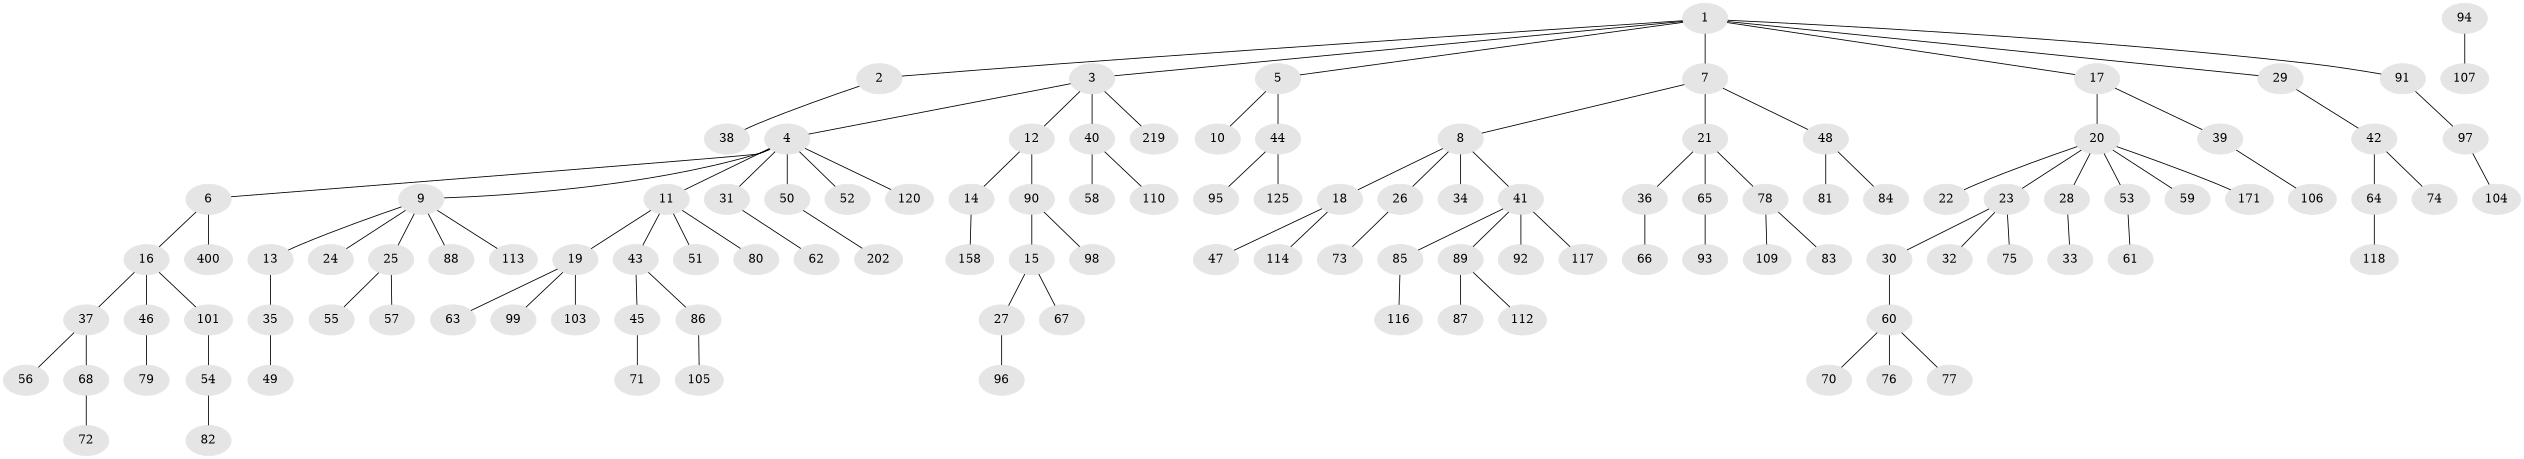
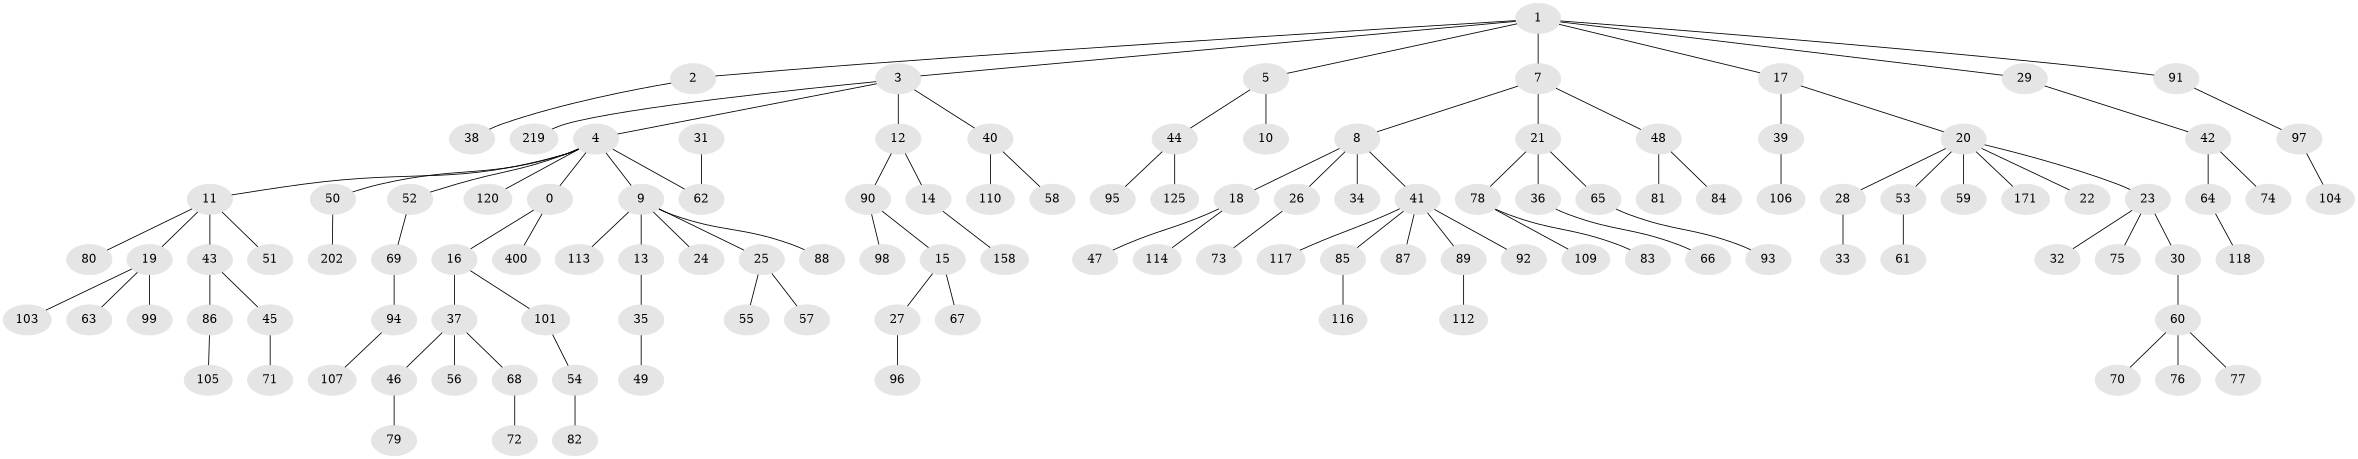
edge "4" -- "31": now "4" -- "62"
node "6": label "6" -> "0"
node "69": added
edge "16" -- "46": now "37" -- "46"
edge "89" -- "87": now "41" -- "87"
